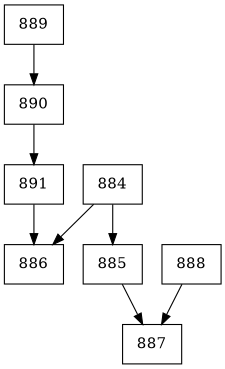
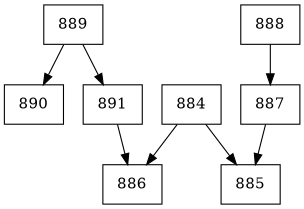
edge "890" -> "891": now "889" -> "891"
edge "885" -> "887": reversed
